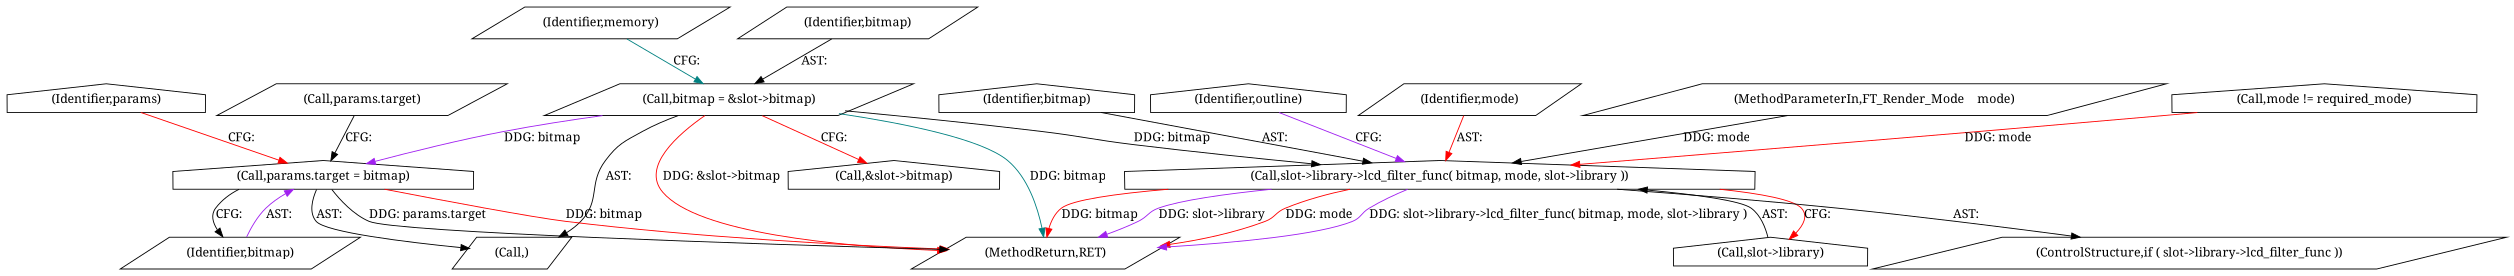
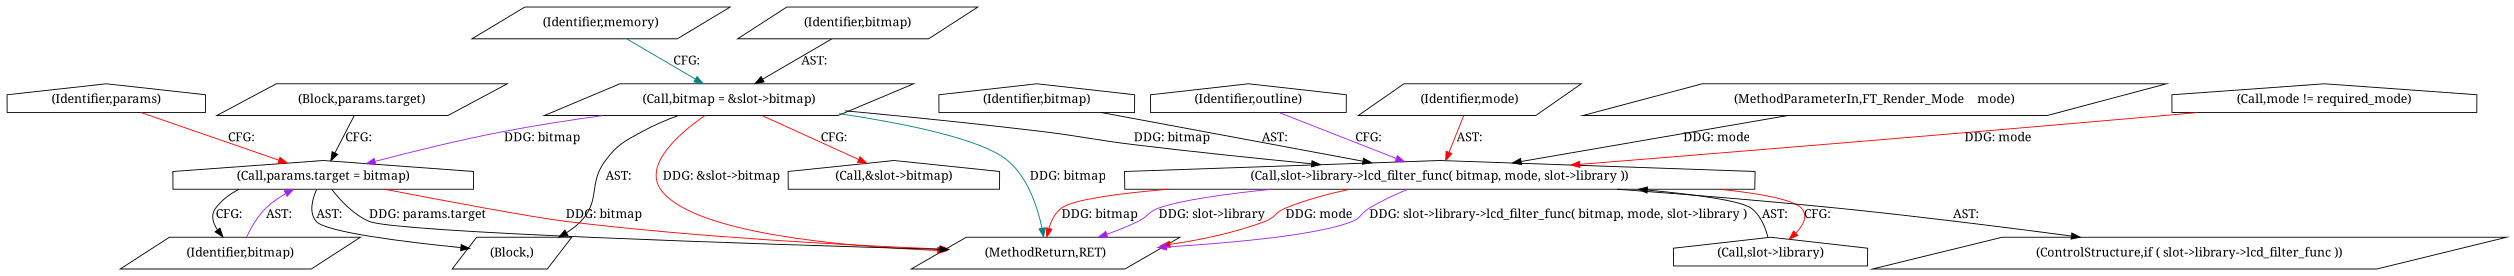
node "(Call,params.target)": label "(Call,params.target)" -> "(Block,params.target)"
node "(Call,)": label "(Call,)" -> "(Block,)"
